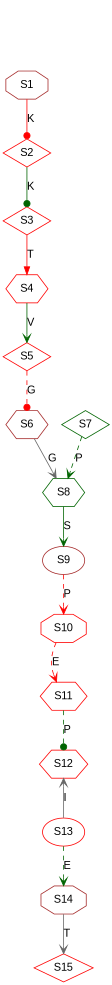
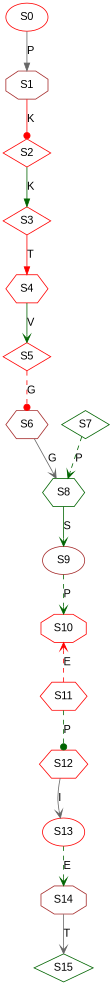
node "S0": added
edge "S2" -> "S3": arrowhead dot -> normal
edge "S9" -> "S10": color red -> darkgreen
edge "S10" -> "S11": reversed
edge "S13" -> "S12": reversed
node "S15": color red -> darkgreen
